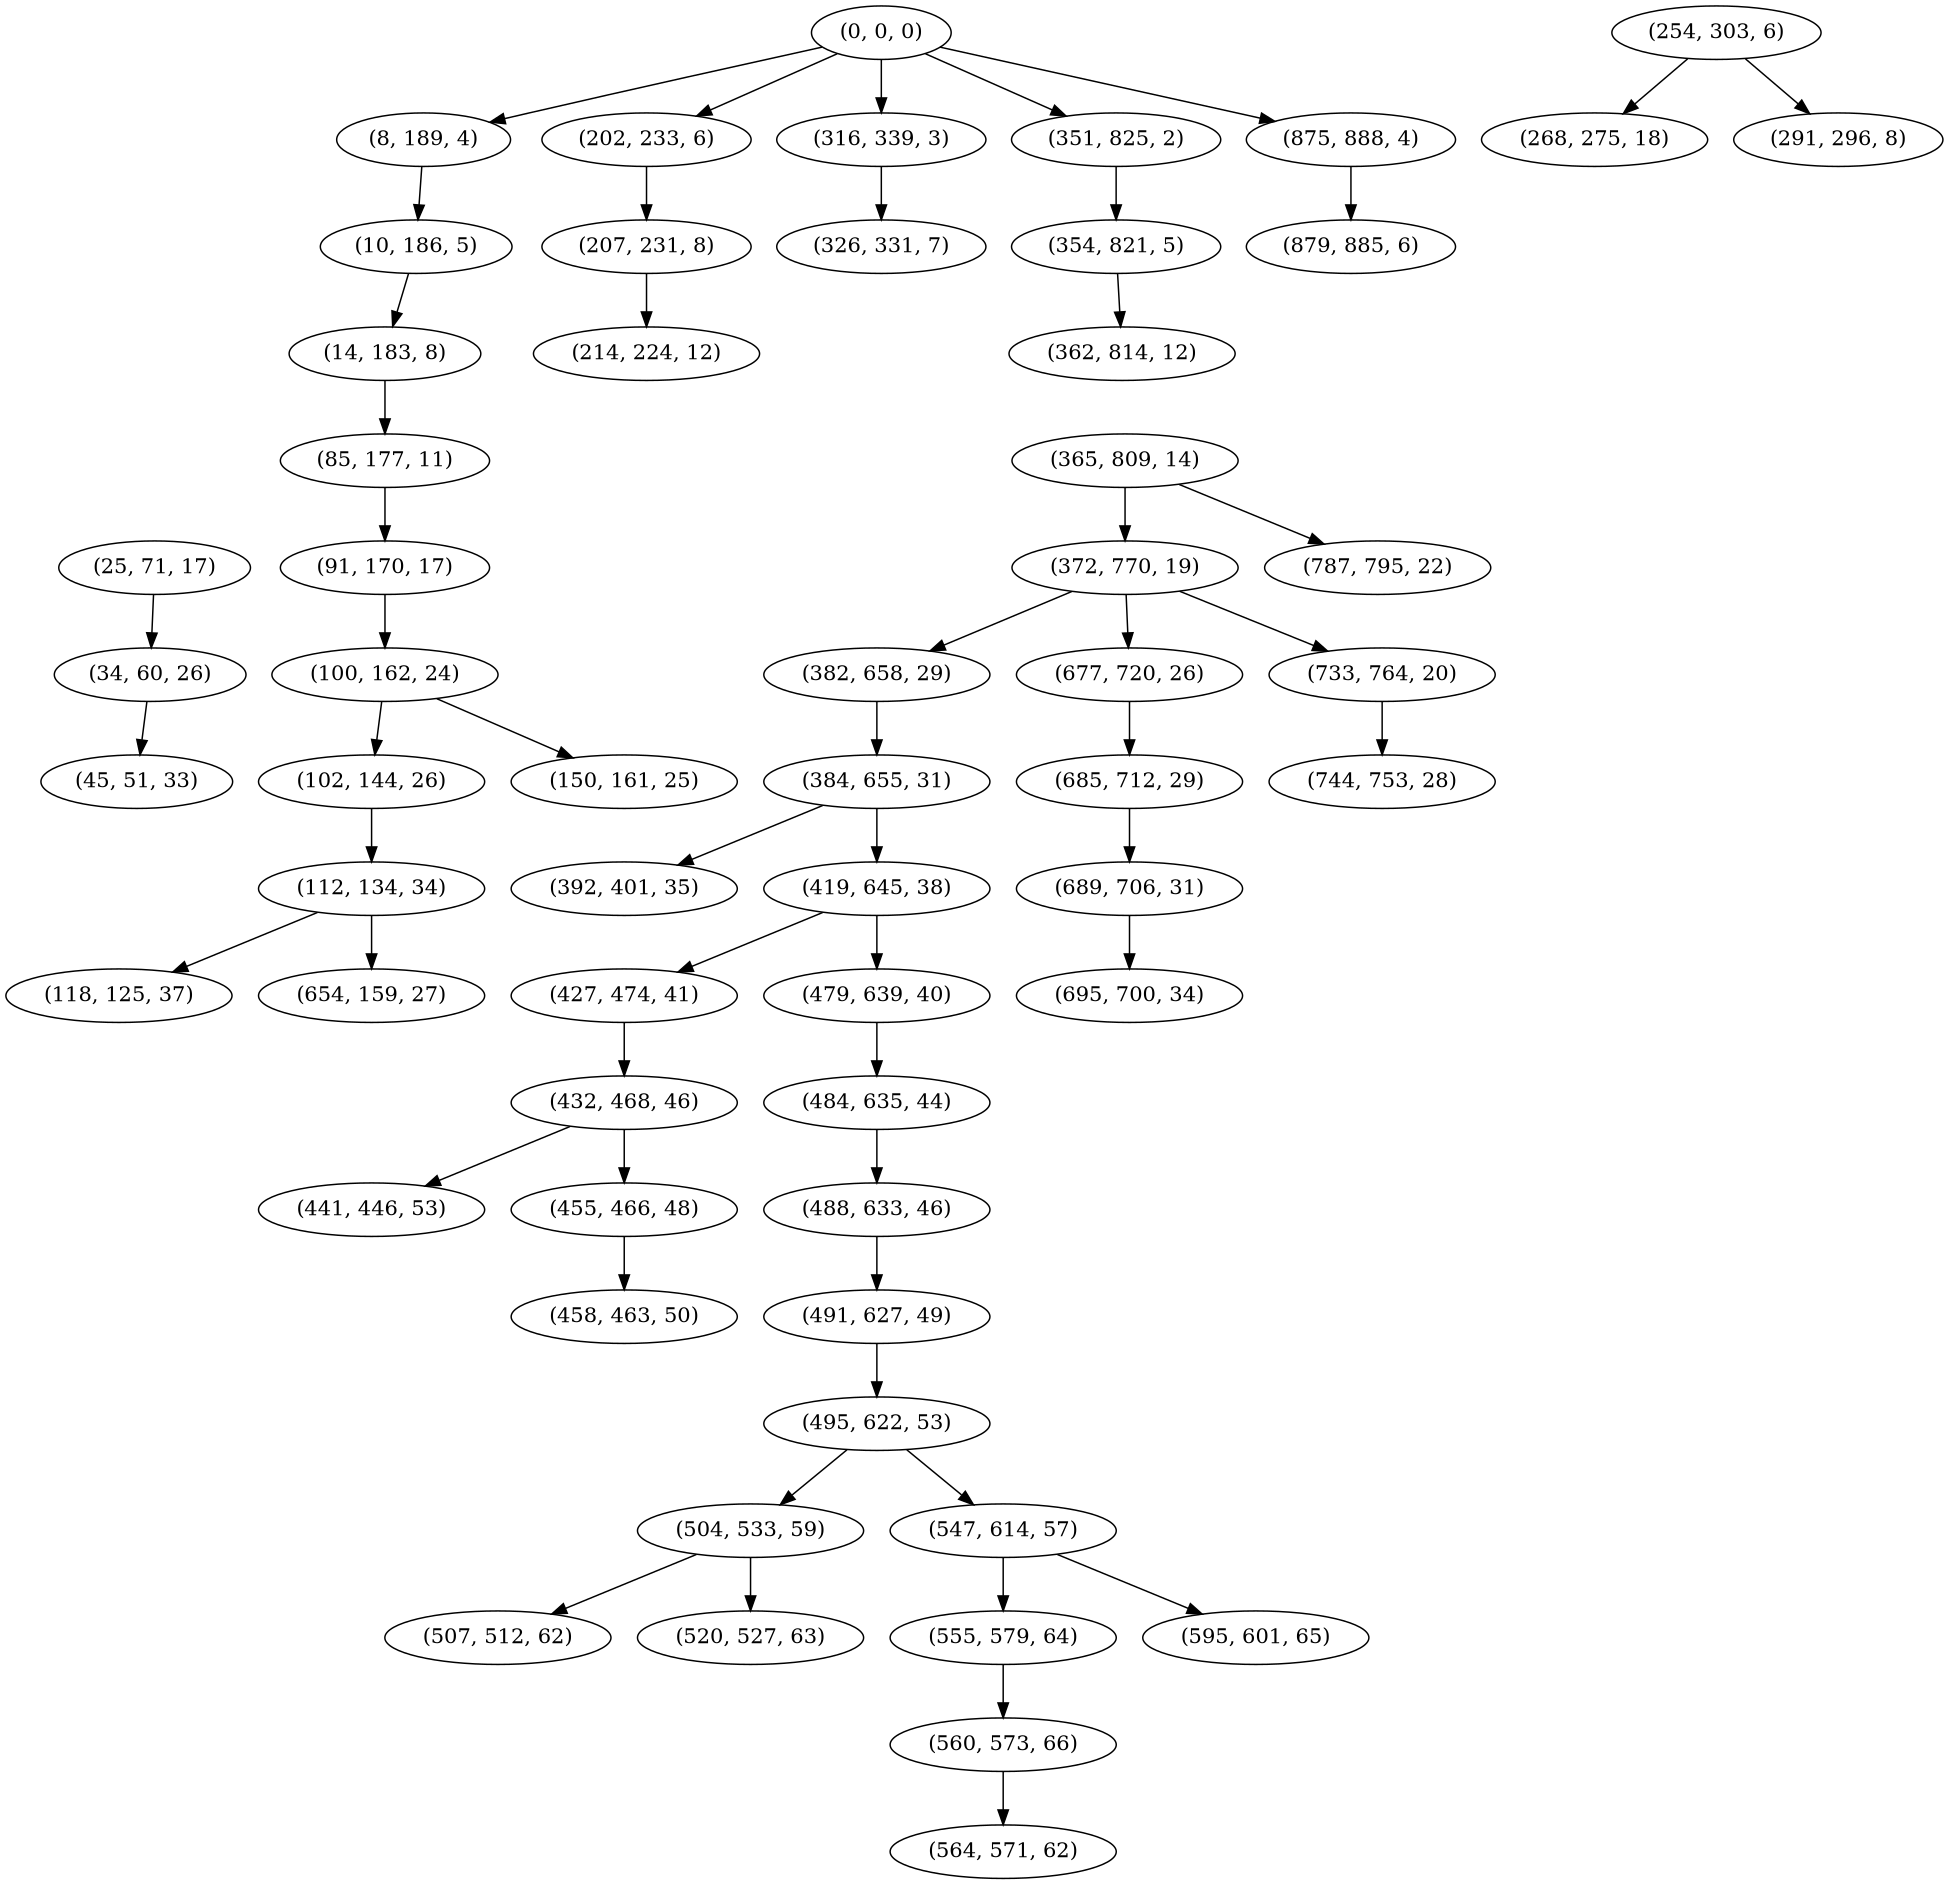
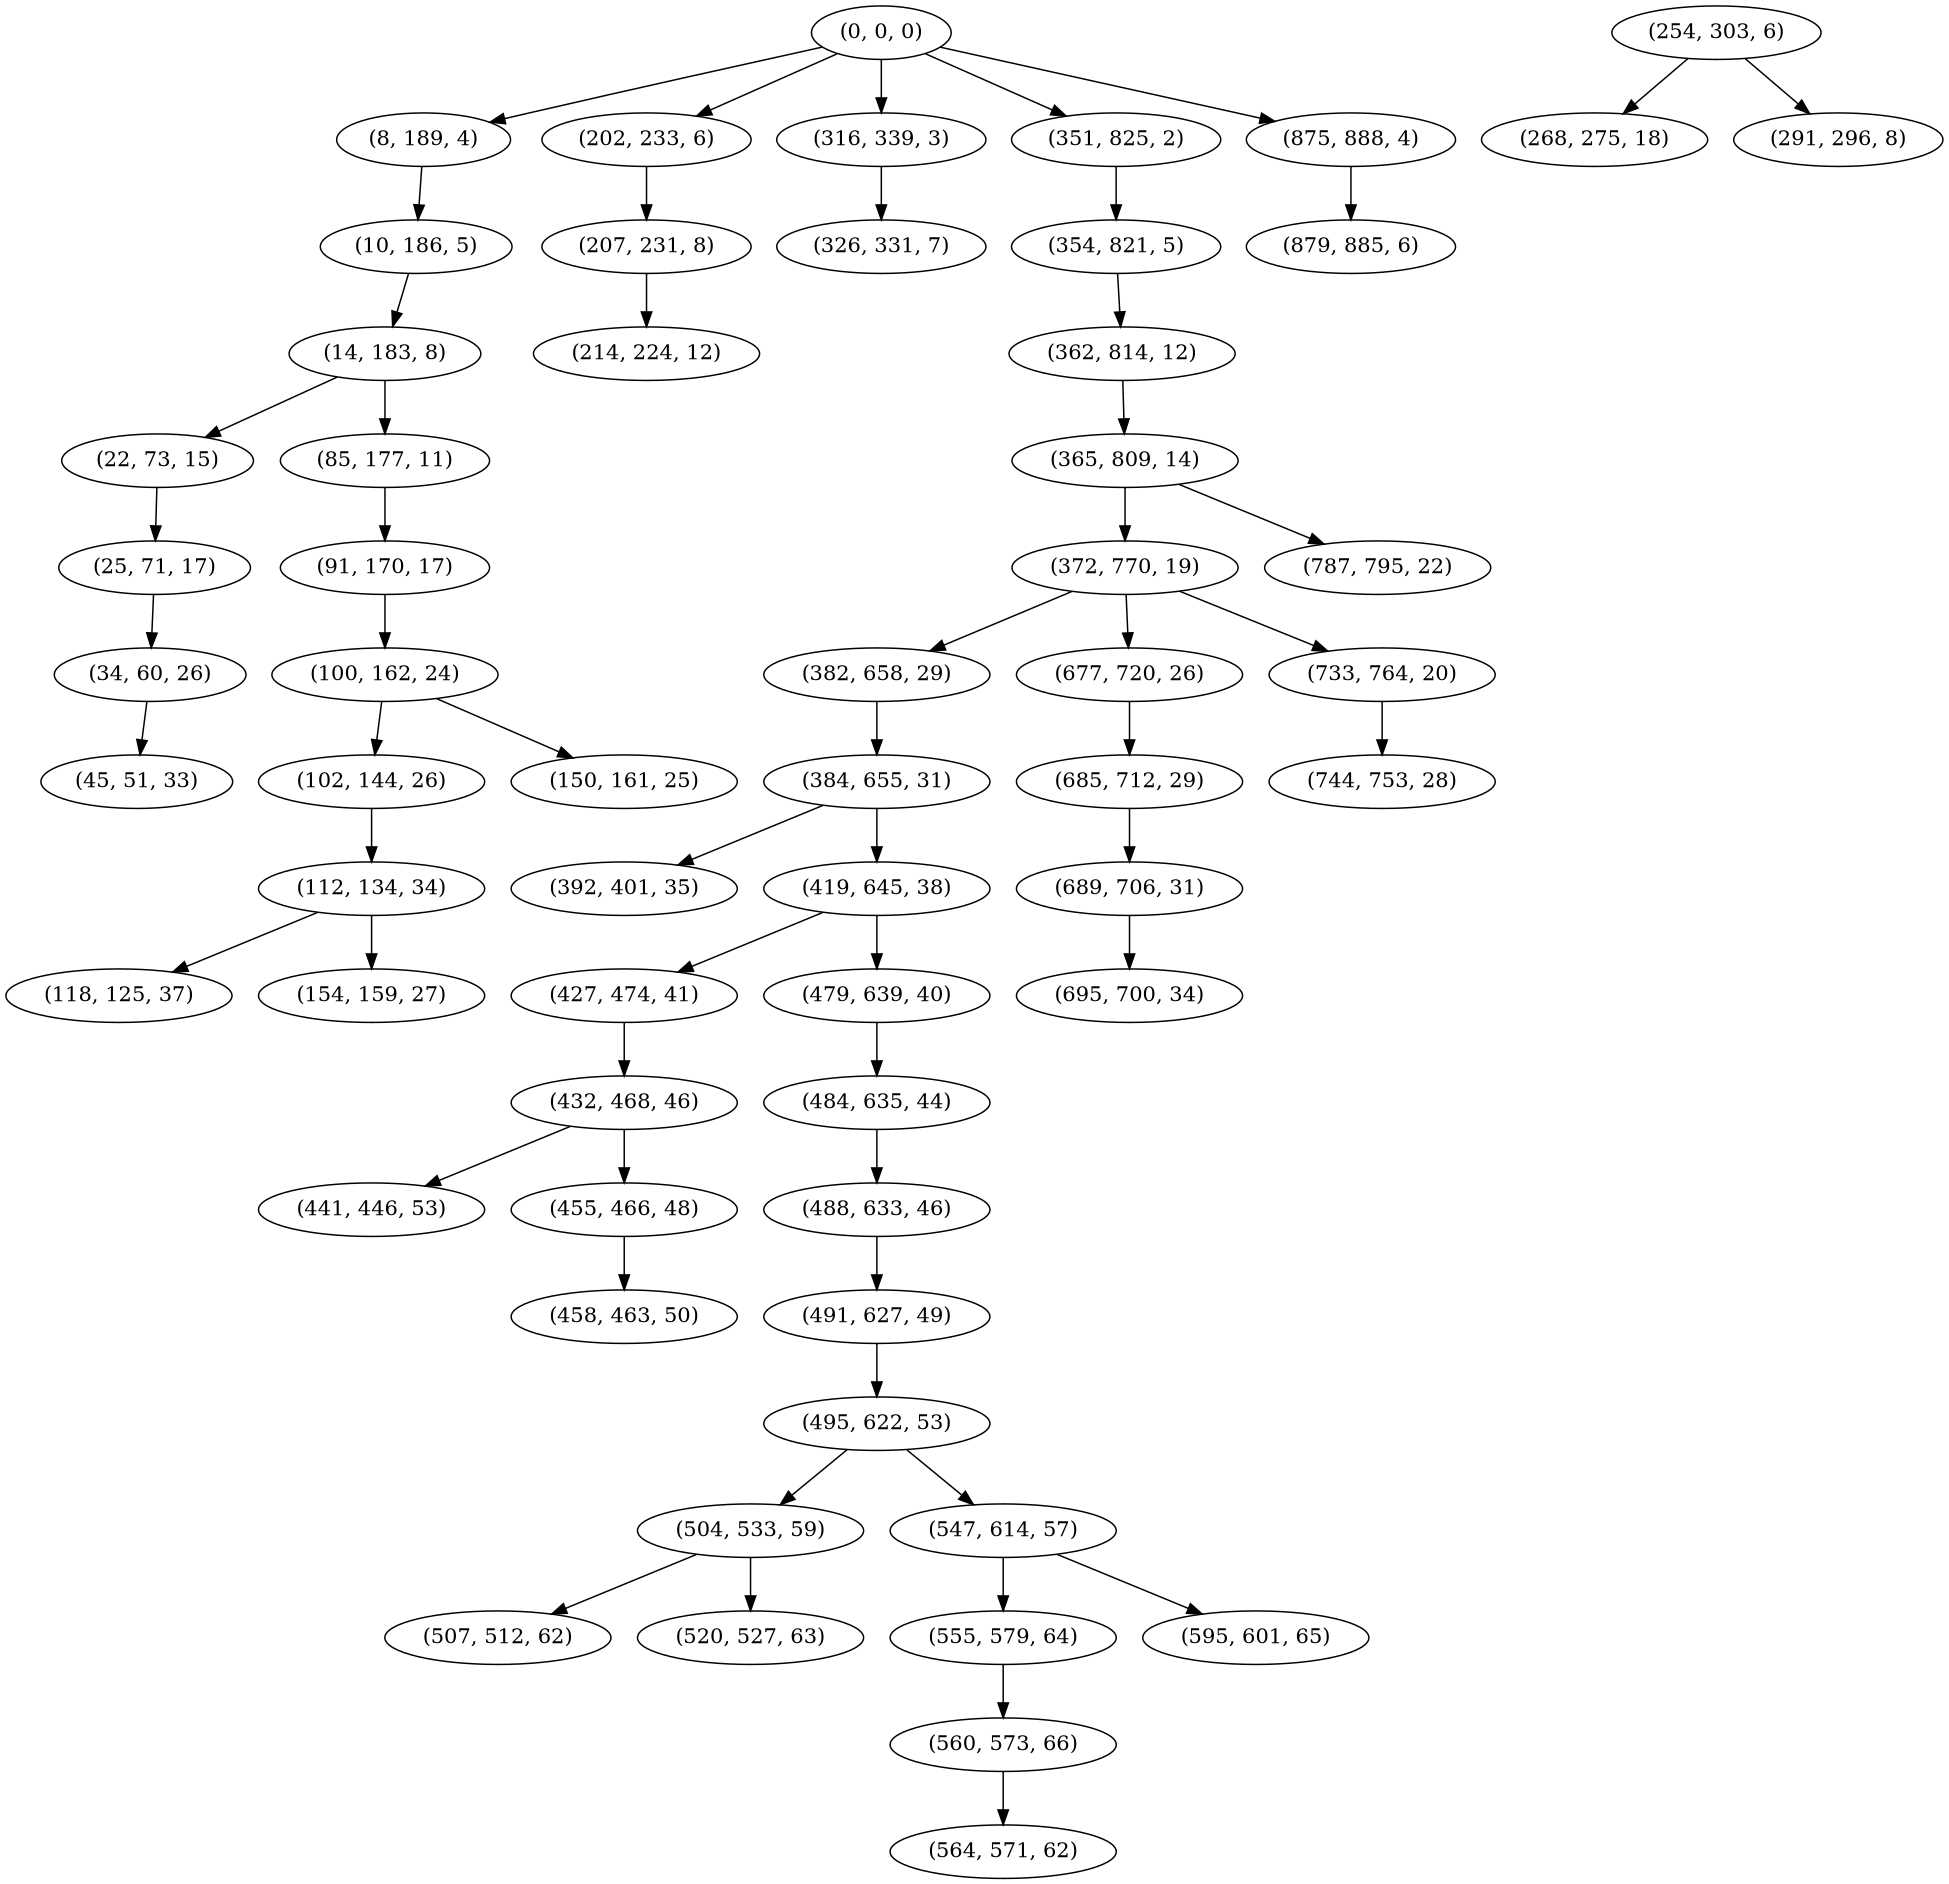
edge "(362, 814, 12)" -> "(365, 809, 14)": added
node "(22, 73, 15)": added
node "(654, 159, 27)": label "(654, 159, 27)" -> "(154, 159, 27)"
